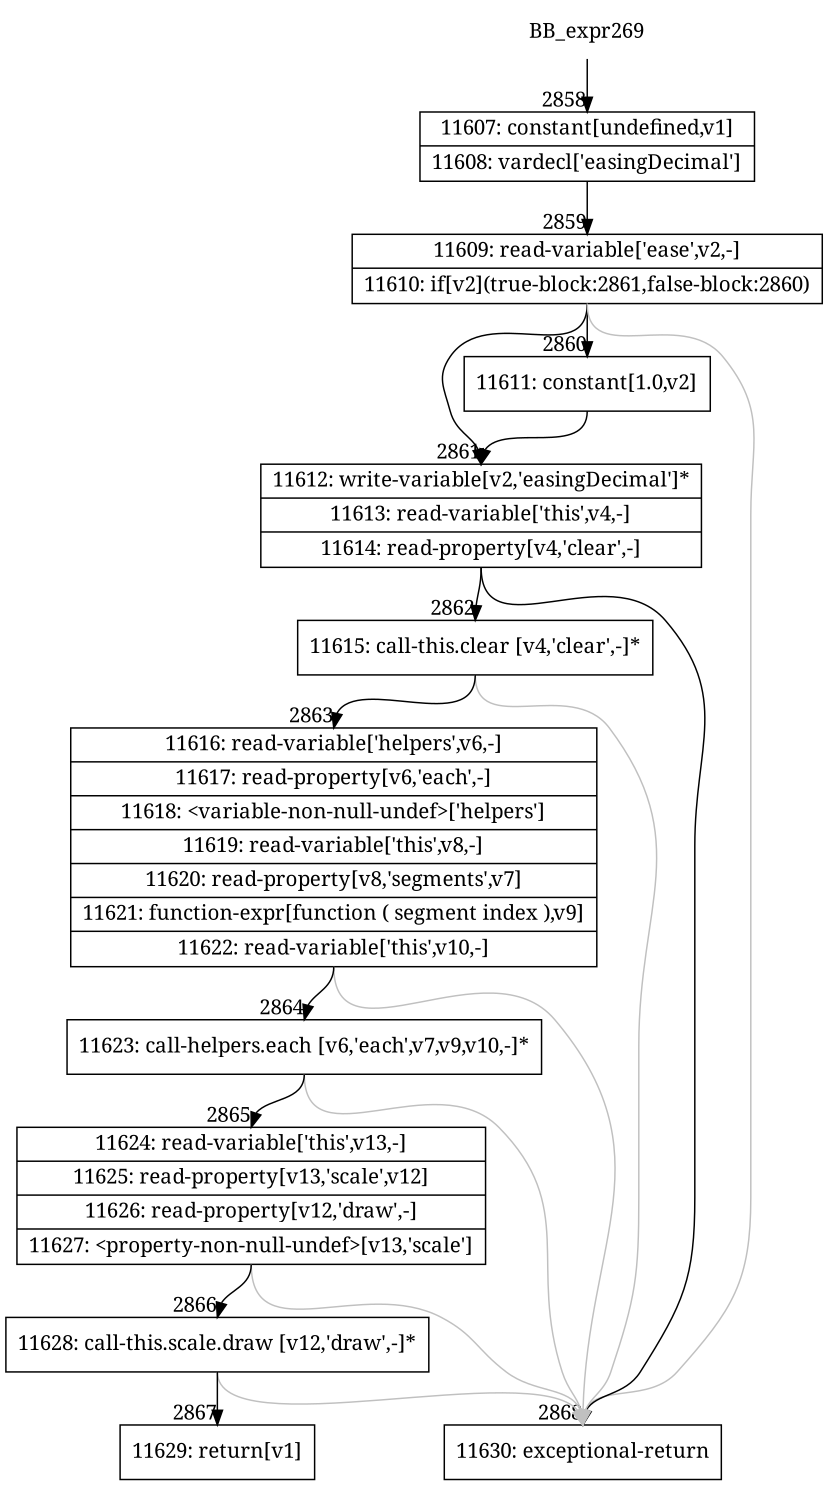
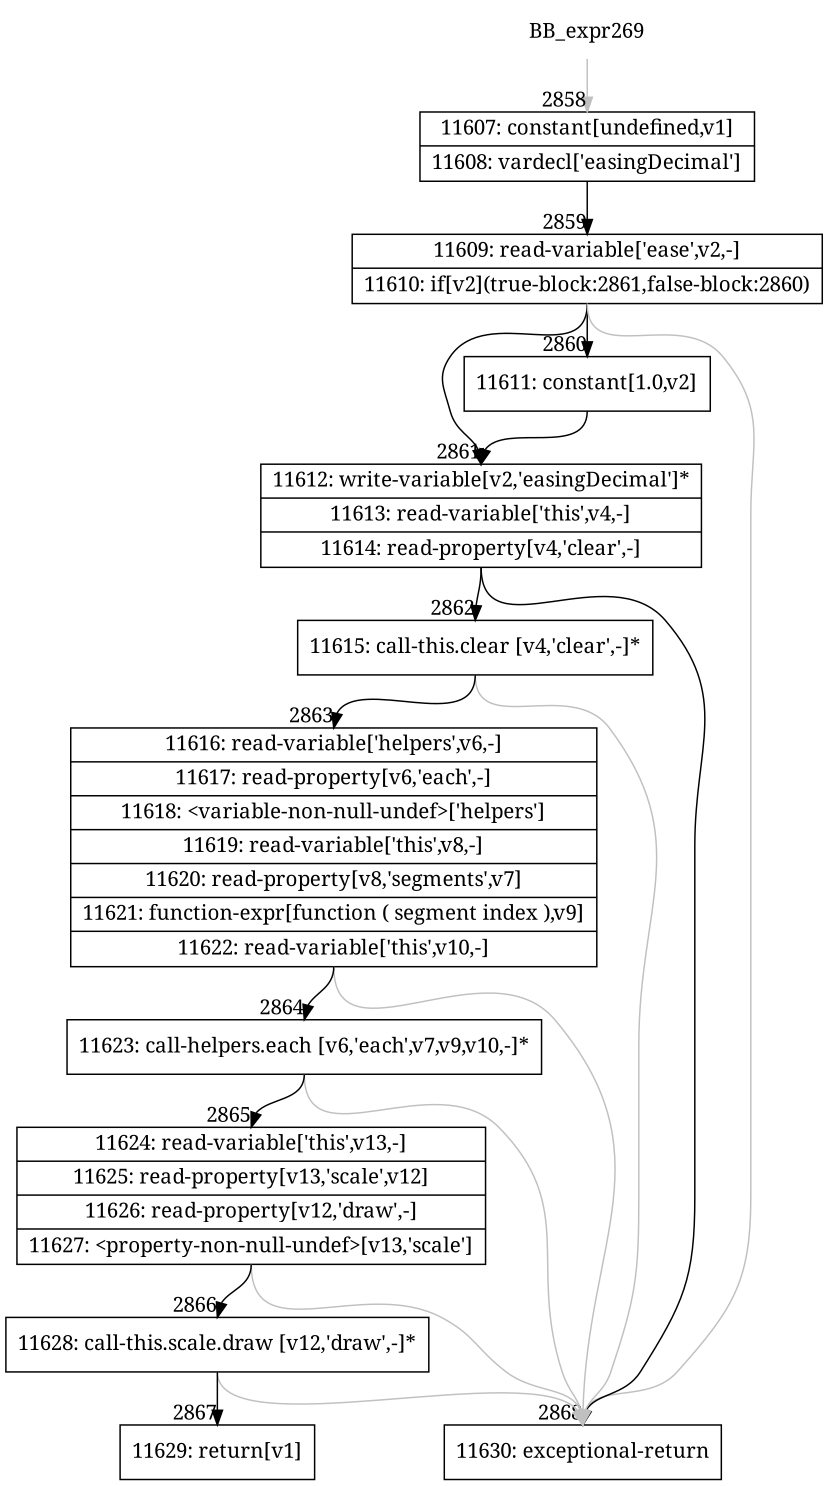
edge "BB_expr269" -> "11607: constant[undefined,v1]": color black -> gray
